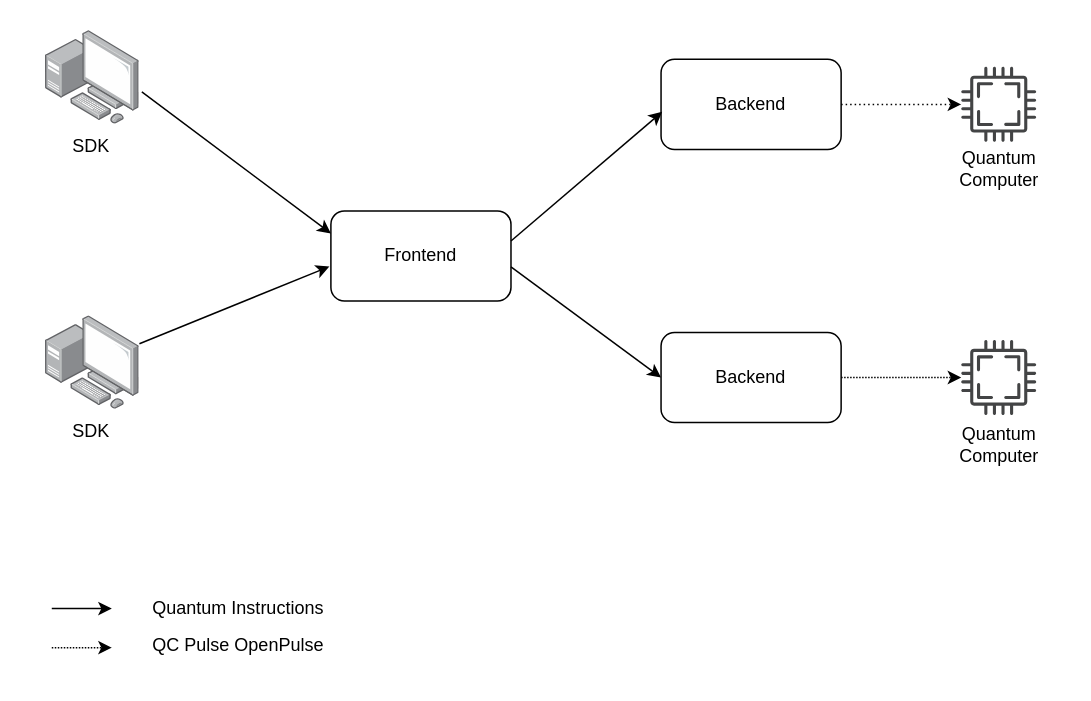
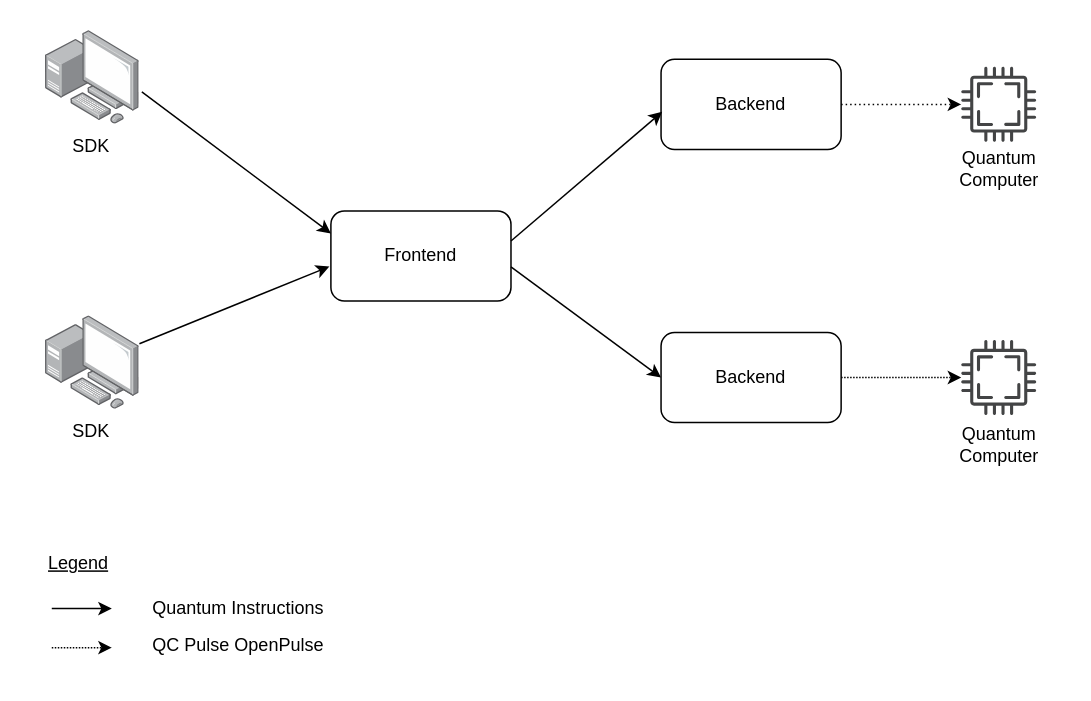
node "Legend": added
